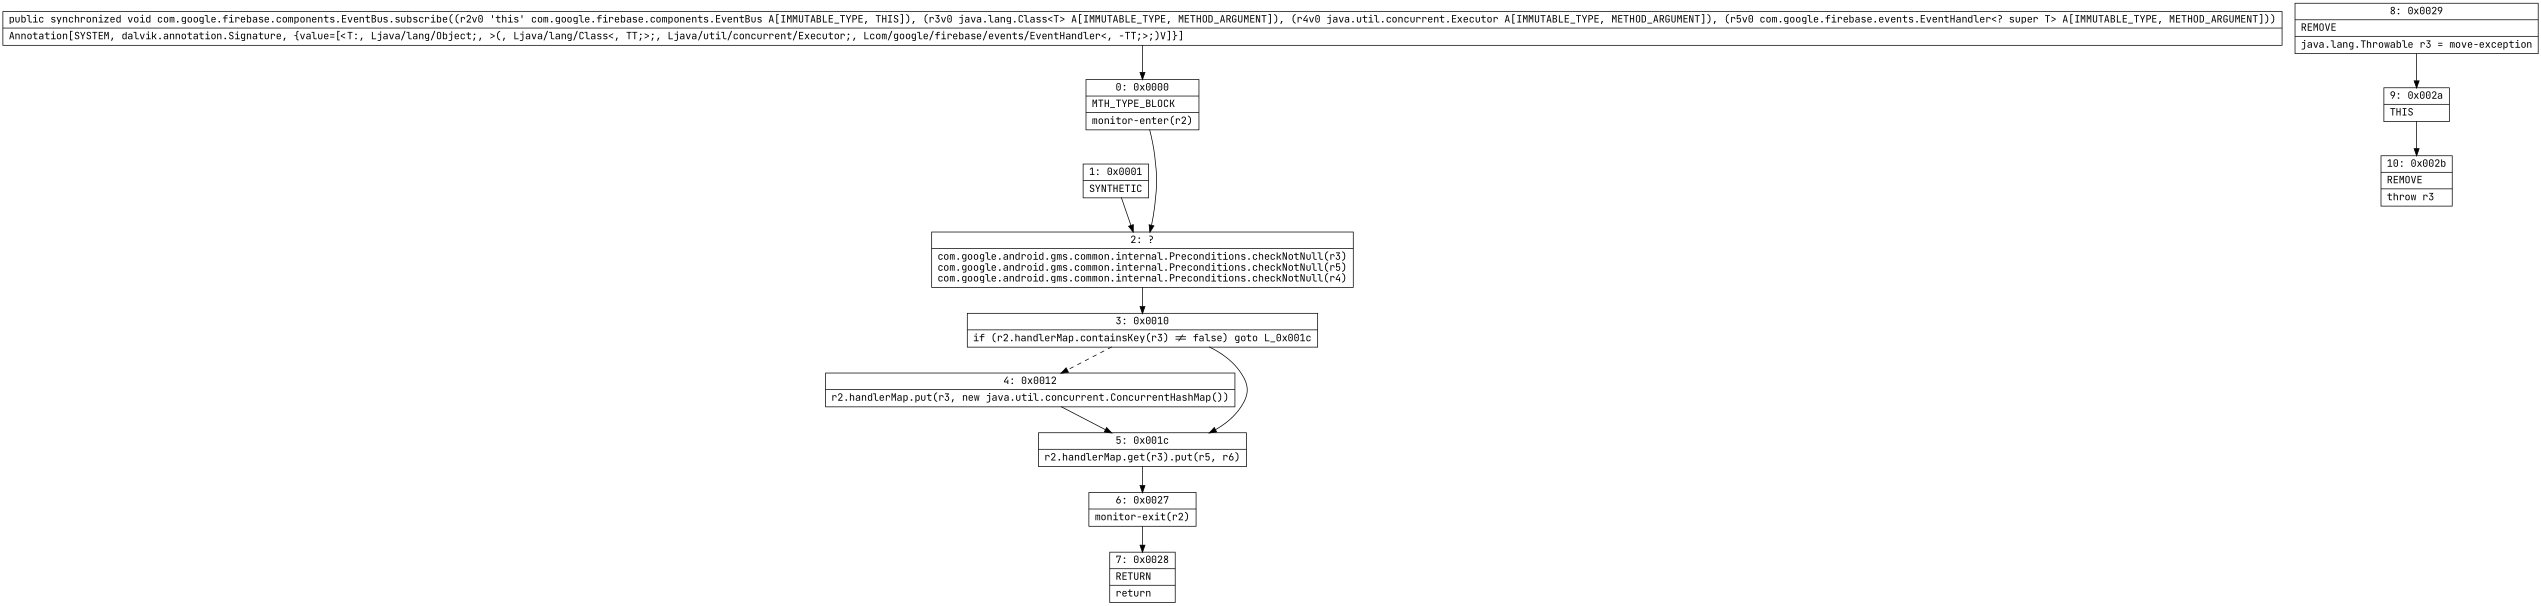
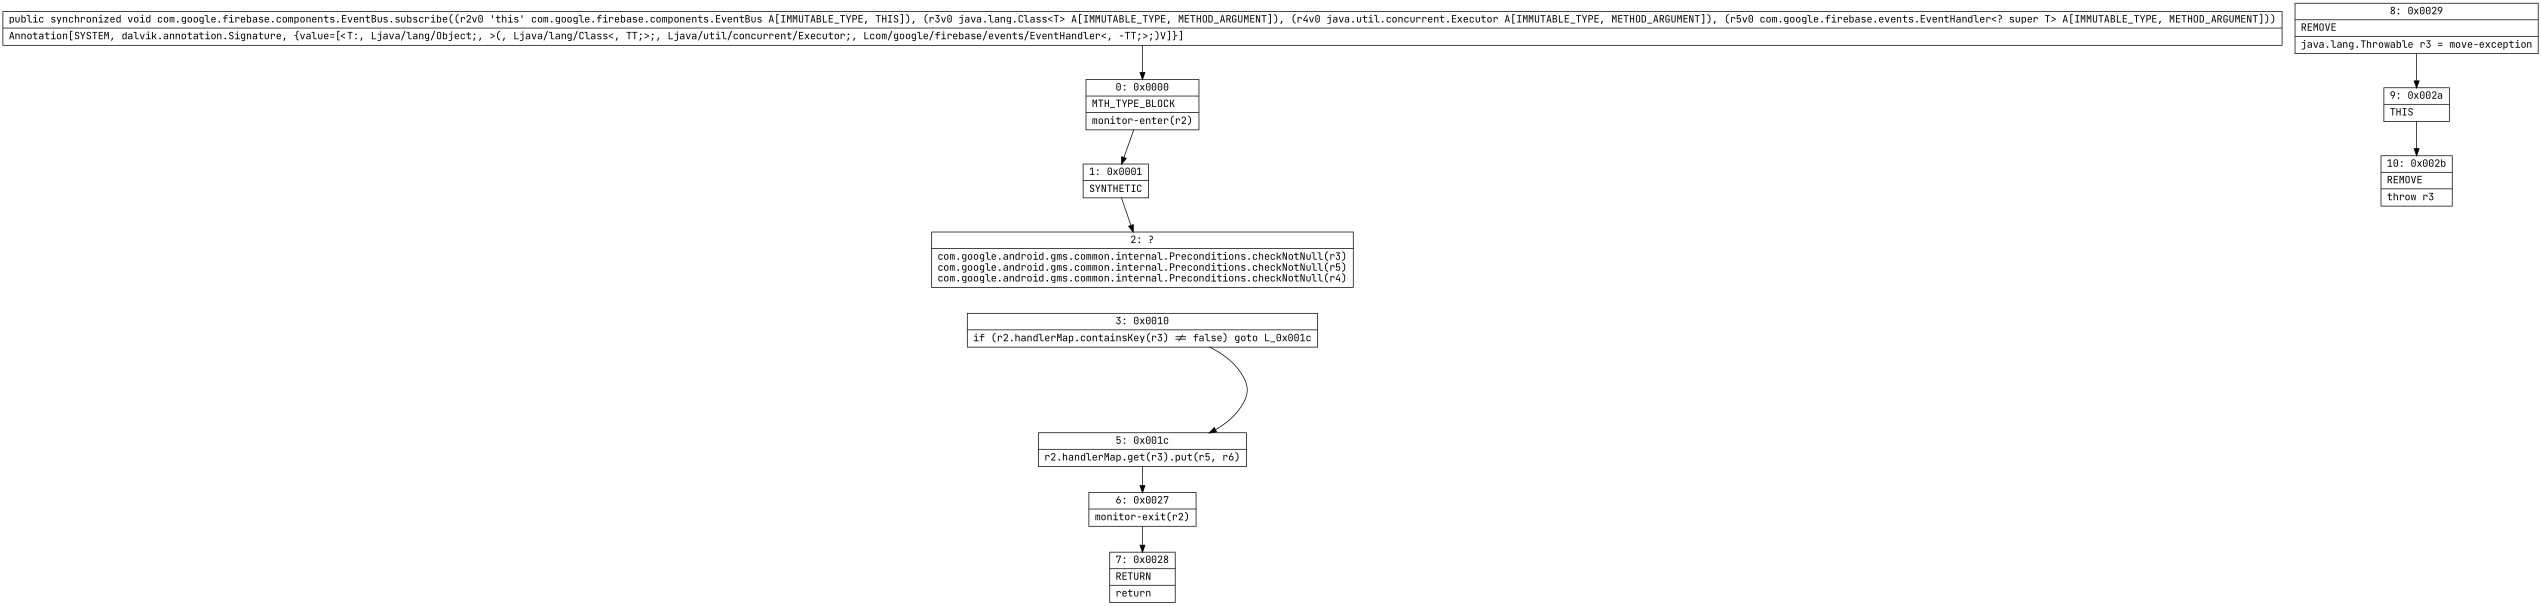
edge "0: 0x0000" -> "2: ?": now "0: 0x0000" -> "1: 0x0001"
edge "2: ?" -> "3: 0x0010": removed
node "4: 0x0012": removed
